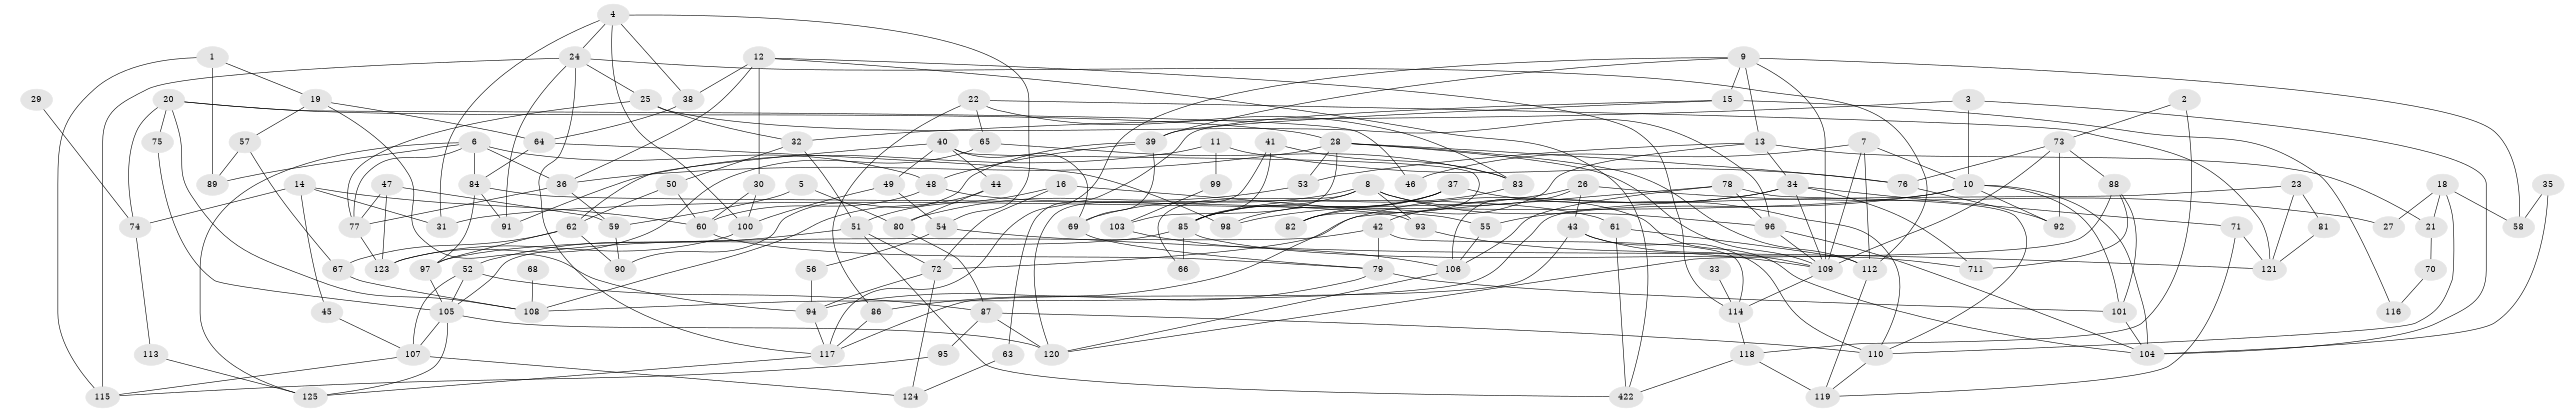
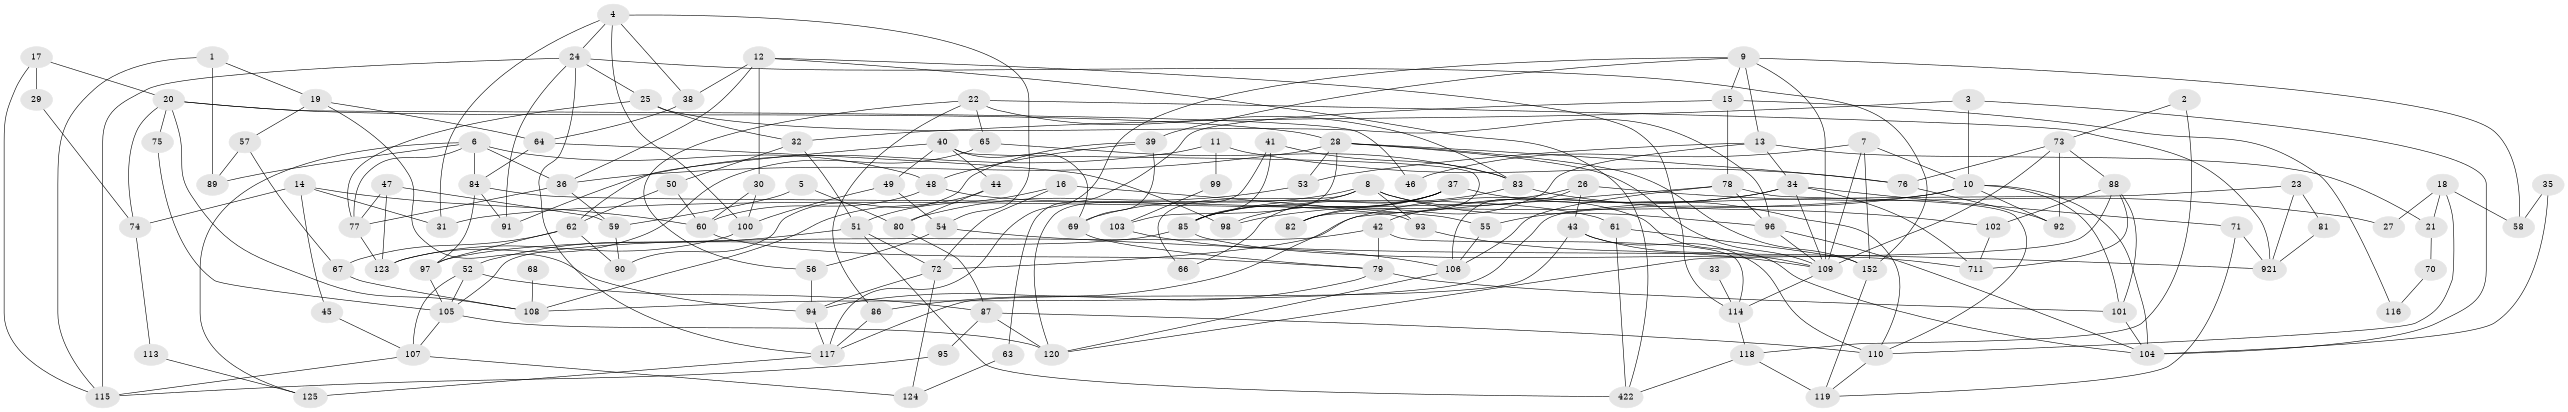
node "17": added
edge "15" -- "39": now "15" -- "78"
edge "22" -- "56": added
node "102": added
edge "85" -- "66": now "37" -- "66"
node "112": label "112" -> "152"
node "121": label "121" -> "921"
edge "105" -- "125": removed
